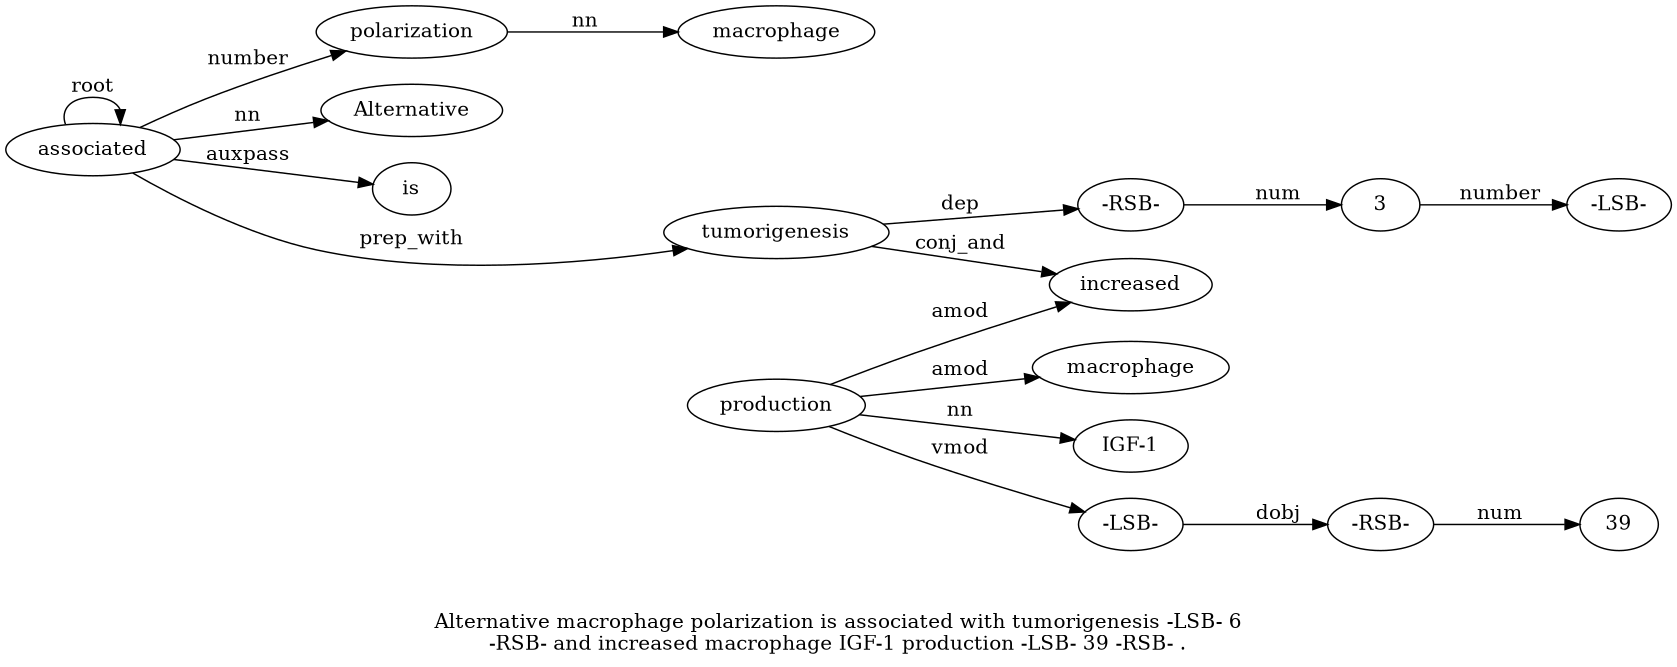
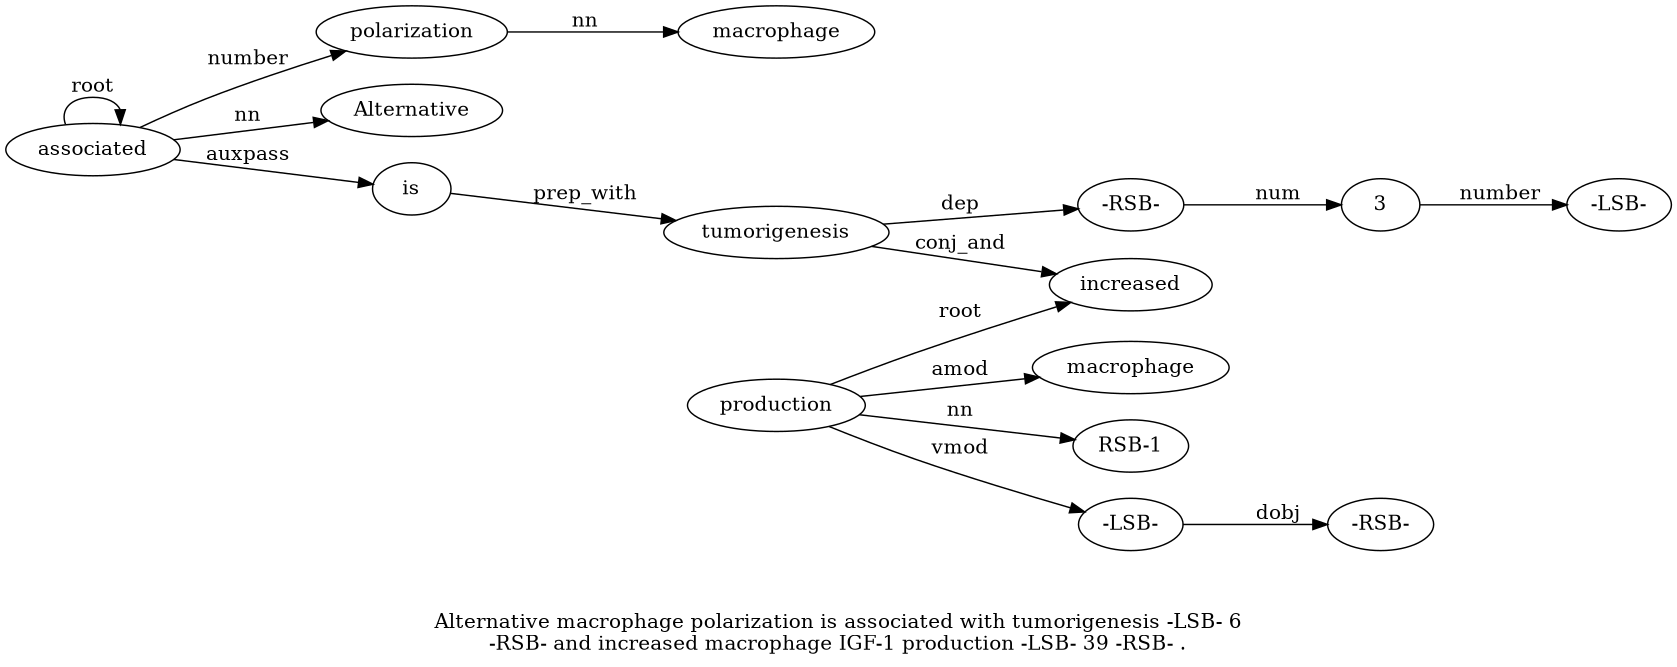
edge "associated" -> "tumorigenesis": now "is" -> "tumorigenesis"
edge "production" -> "increased": label "amod" -> "root"
node "IGF-1": label "IGF-1" -> "RSB-1"
node "39": removed
